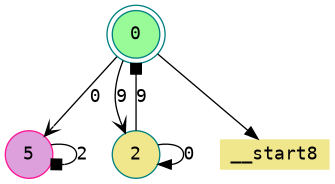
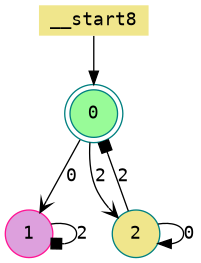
edge "0" -> "__start8": reversed
edge "0" -> "2": label "9" -> "2"
edge "2" -> "0": label "9" -> "2"
node "5": label "5" -> "1"
